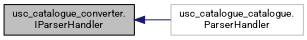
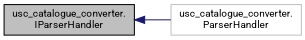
node "usc_catalogue_catalogue. ParserHandler": label "usc_catalogue_catalogue. ParserHandler" -> "usc_catalogue_converter. ParserHandler"
